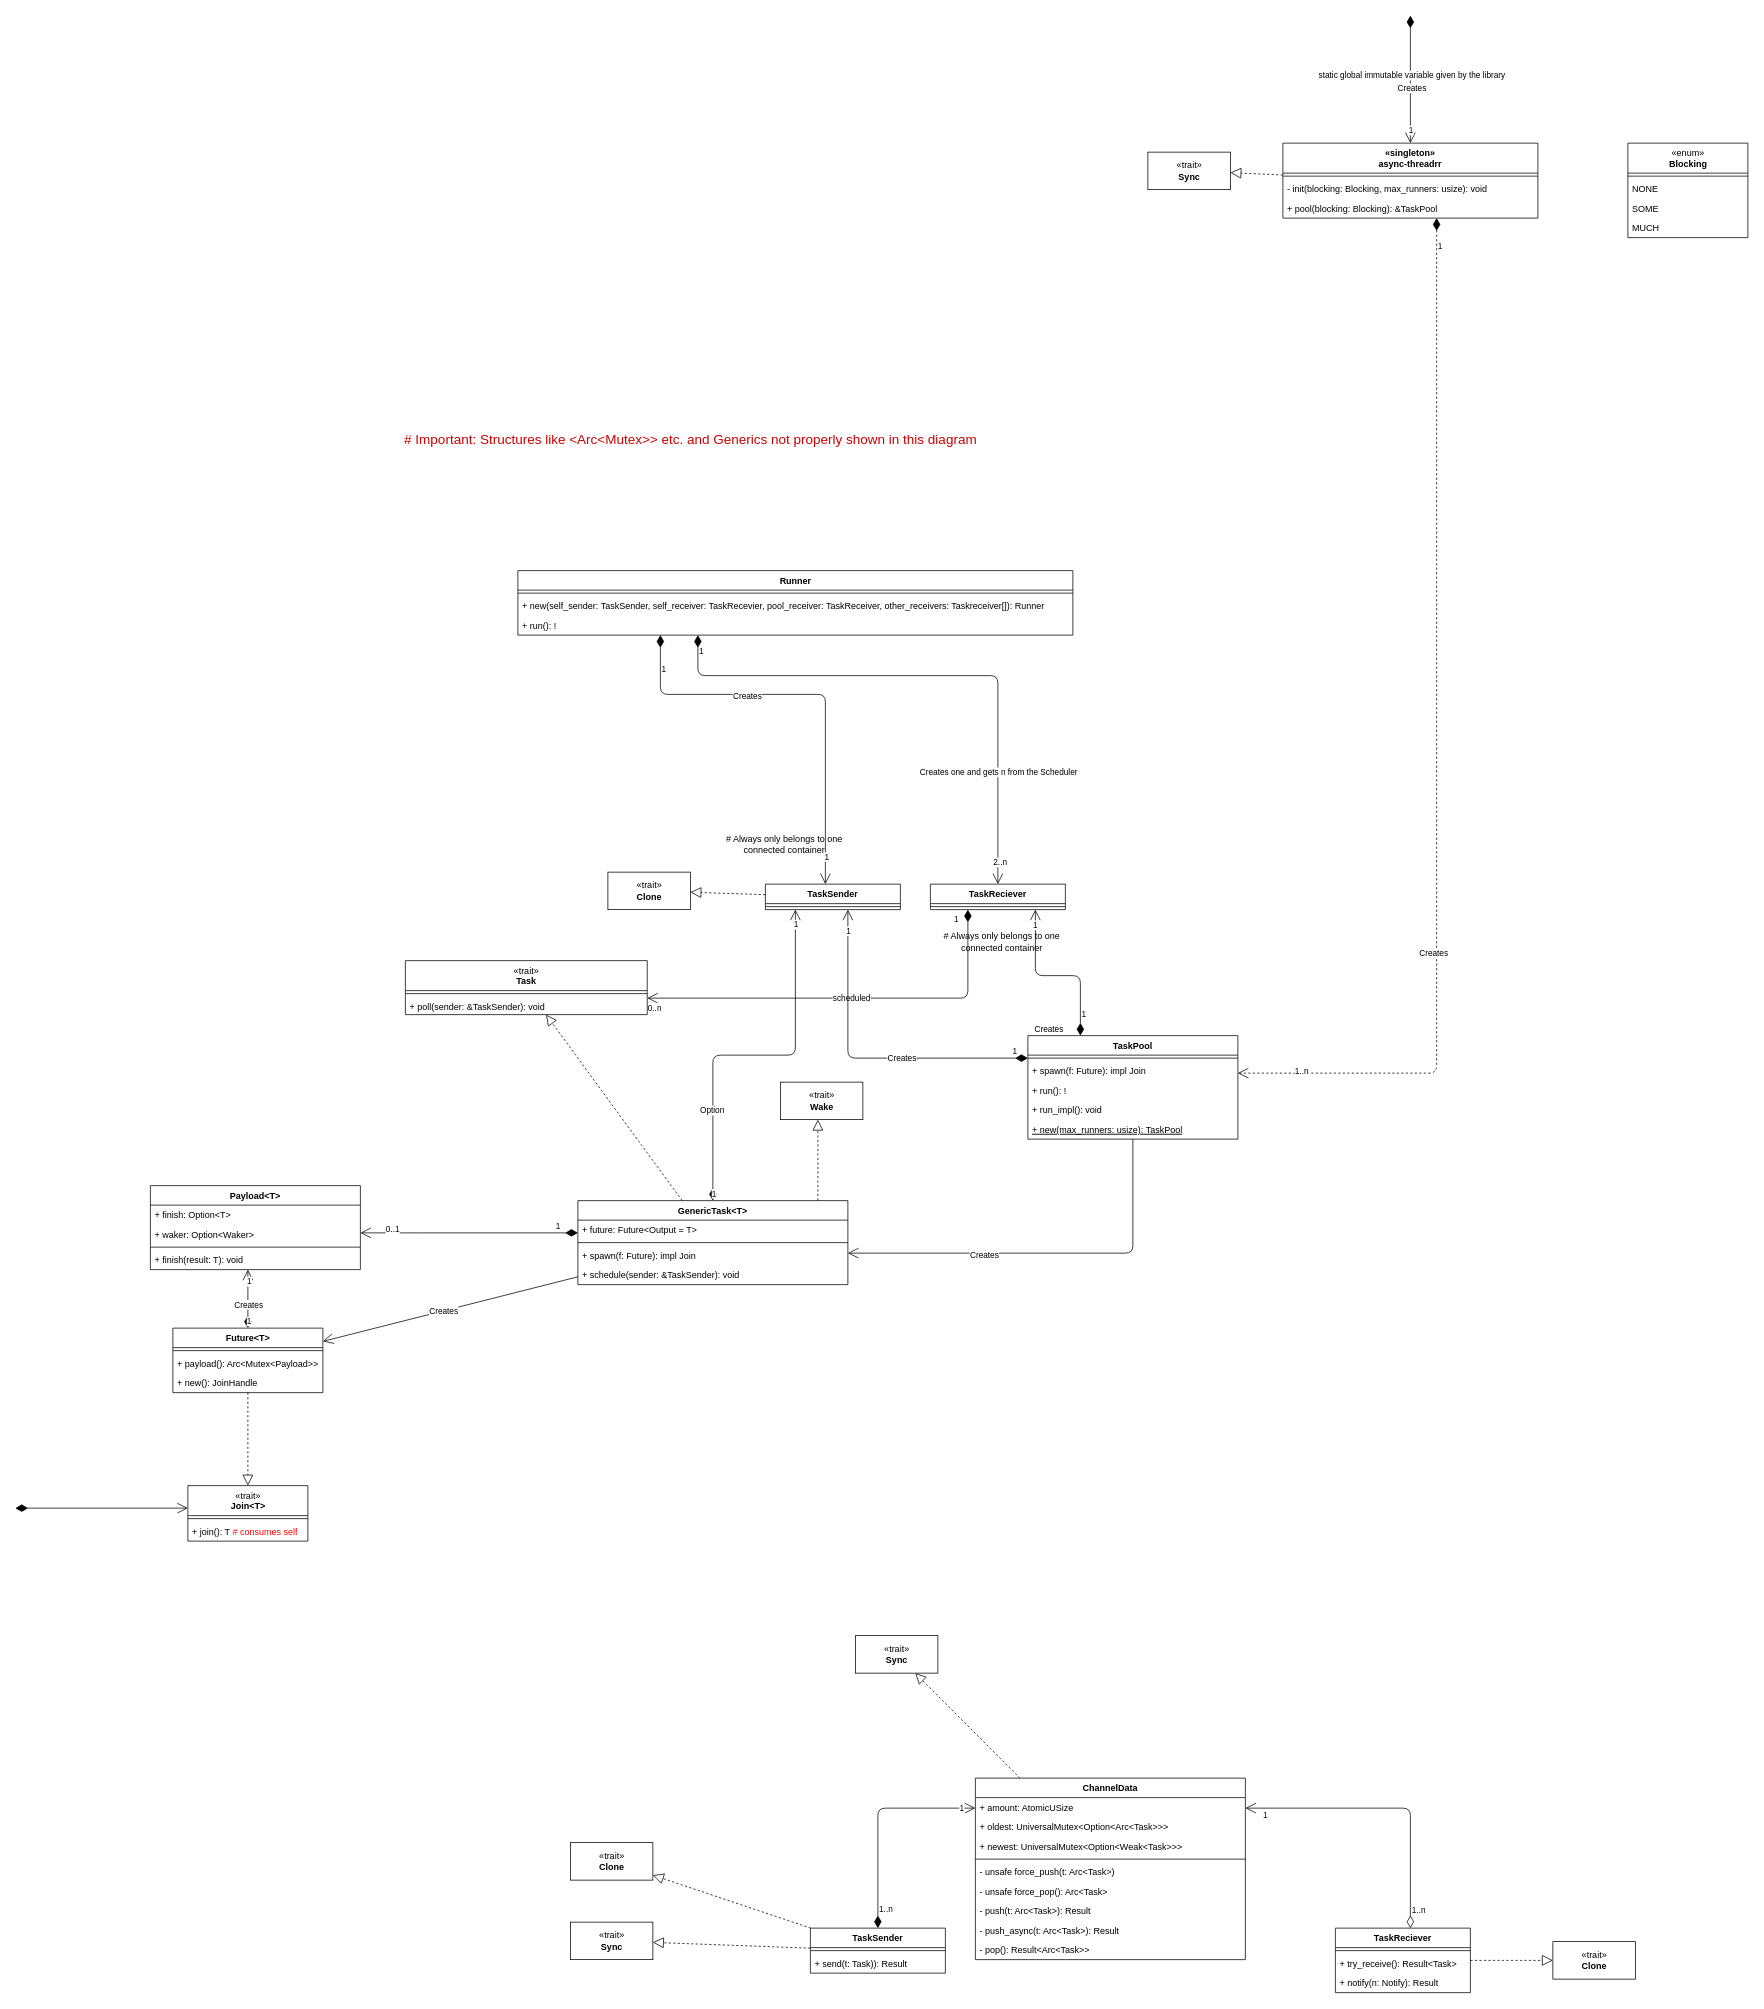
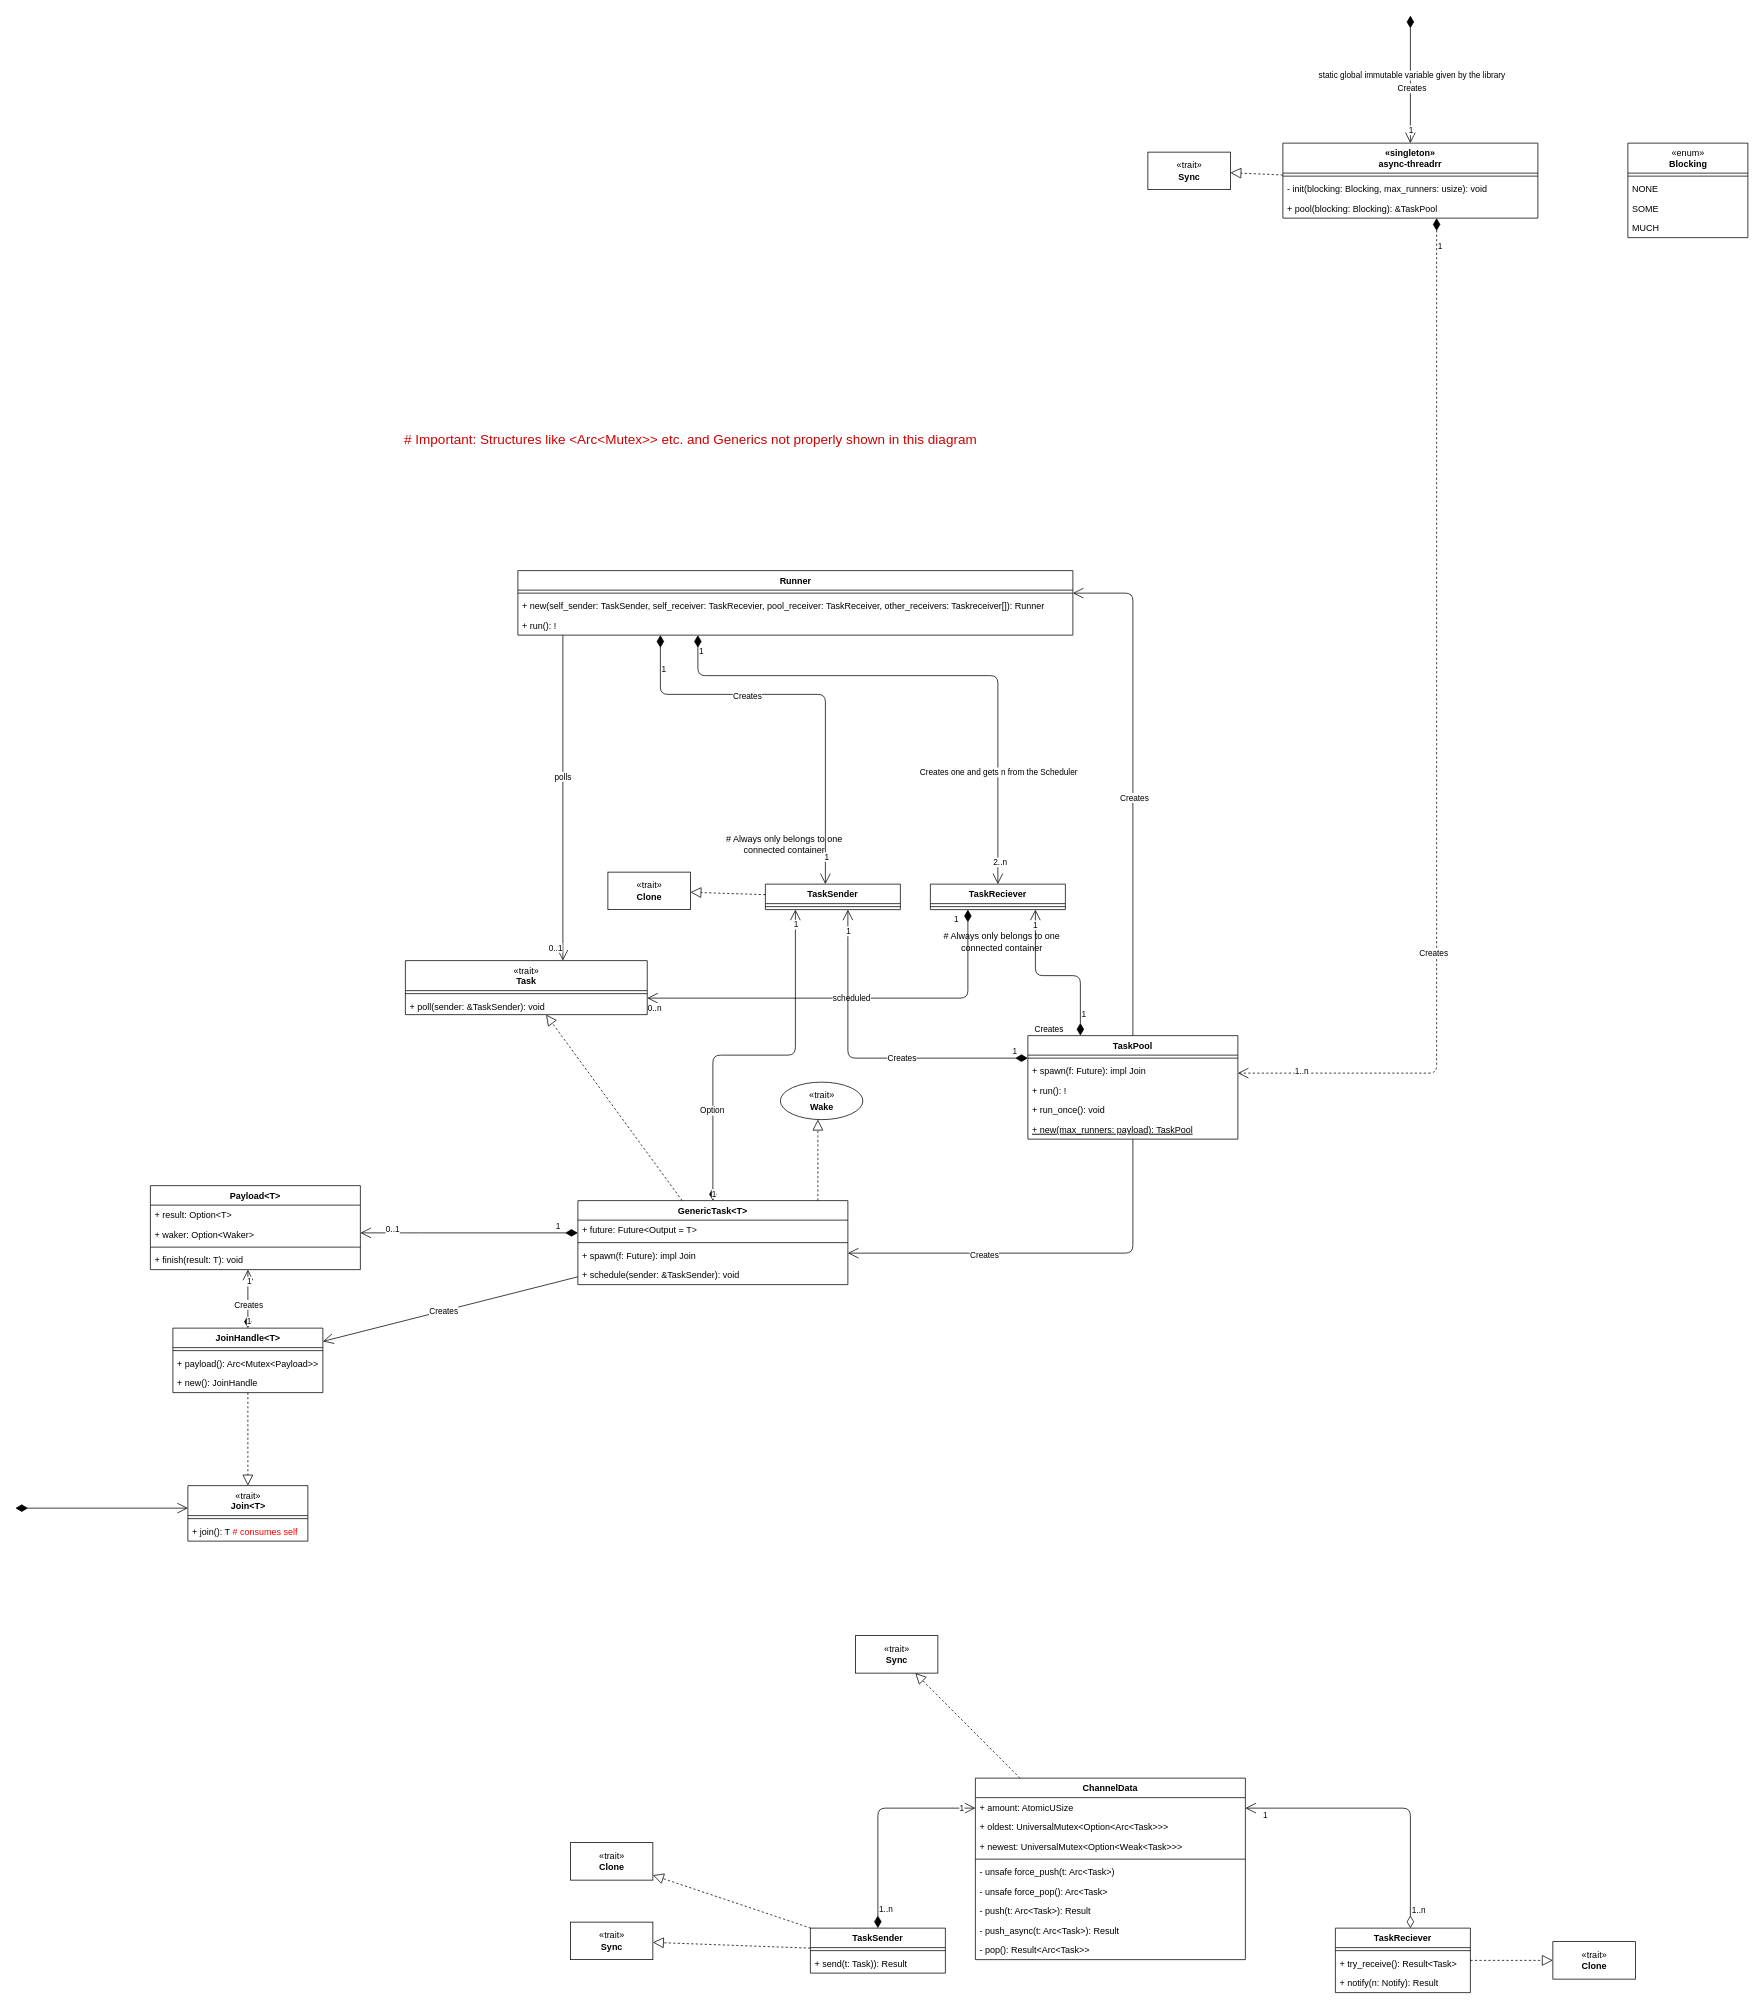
edge "TaskPool" -> "Runner": added, label "Creates"
edge "Runner" -> "«trait»Task": added, labels "polls", "0..1"
node "«trait» Wake": shape rectangle -> ellipse
node "+ run_impl(): void": label "+ run_impl(): void" -> "+ run_once(): void"
node "+ new(max_runners: usize): TaskPool": label "+ new(max_runners: usize): TaskPool" -> "+ new(max_runners: payload): TaskPool"
node "+ finish: Option<T>": label "+ finish: Option<T>" -> "+ result: Option<T>"
node "Future<T>": label "Future<T>" -> "JoinHandle<T>"
